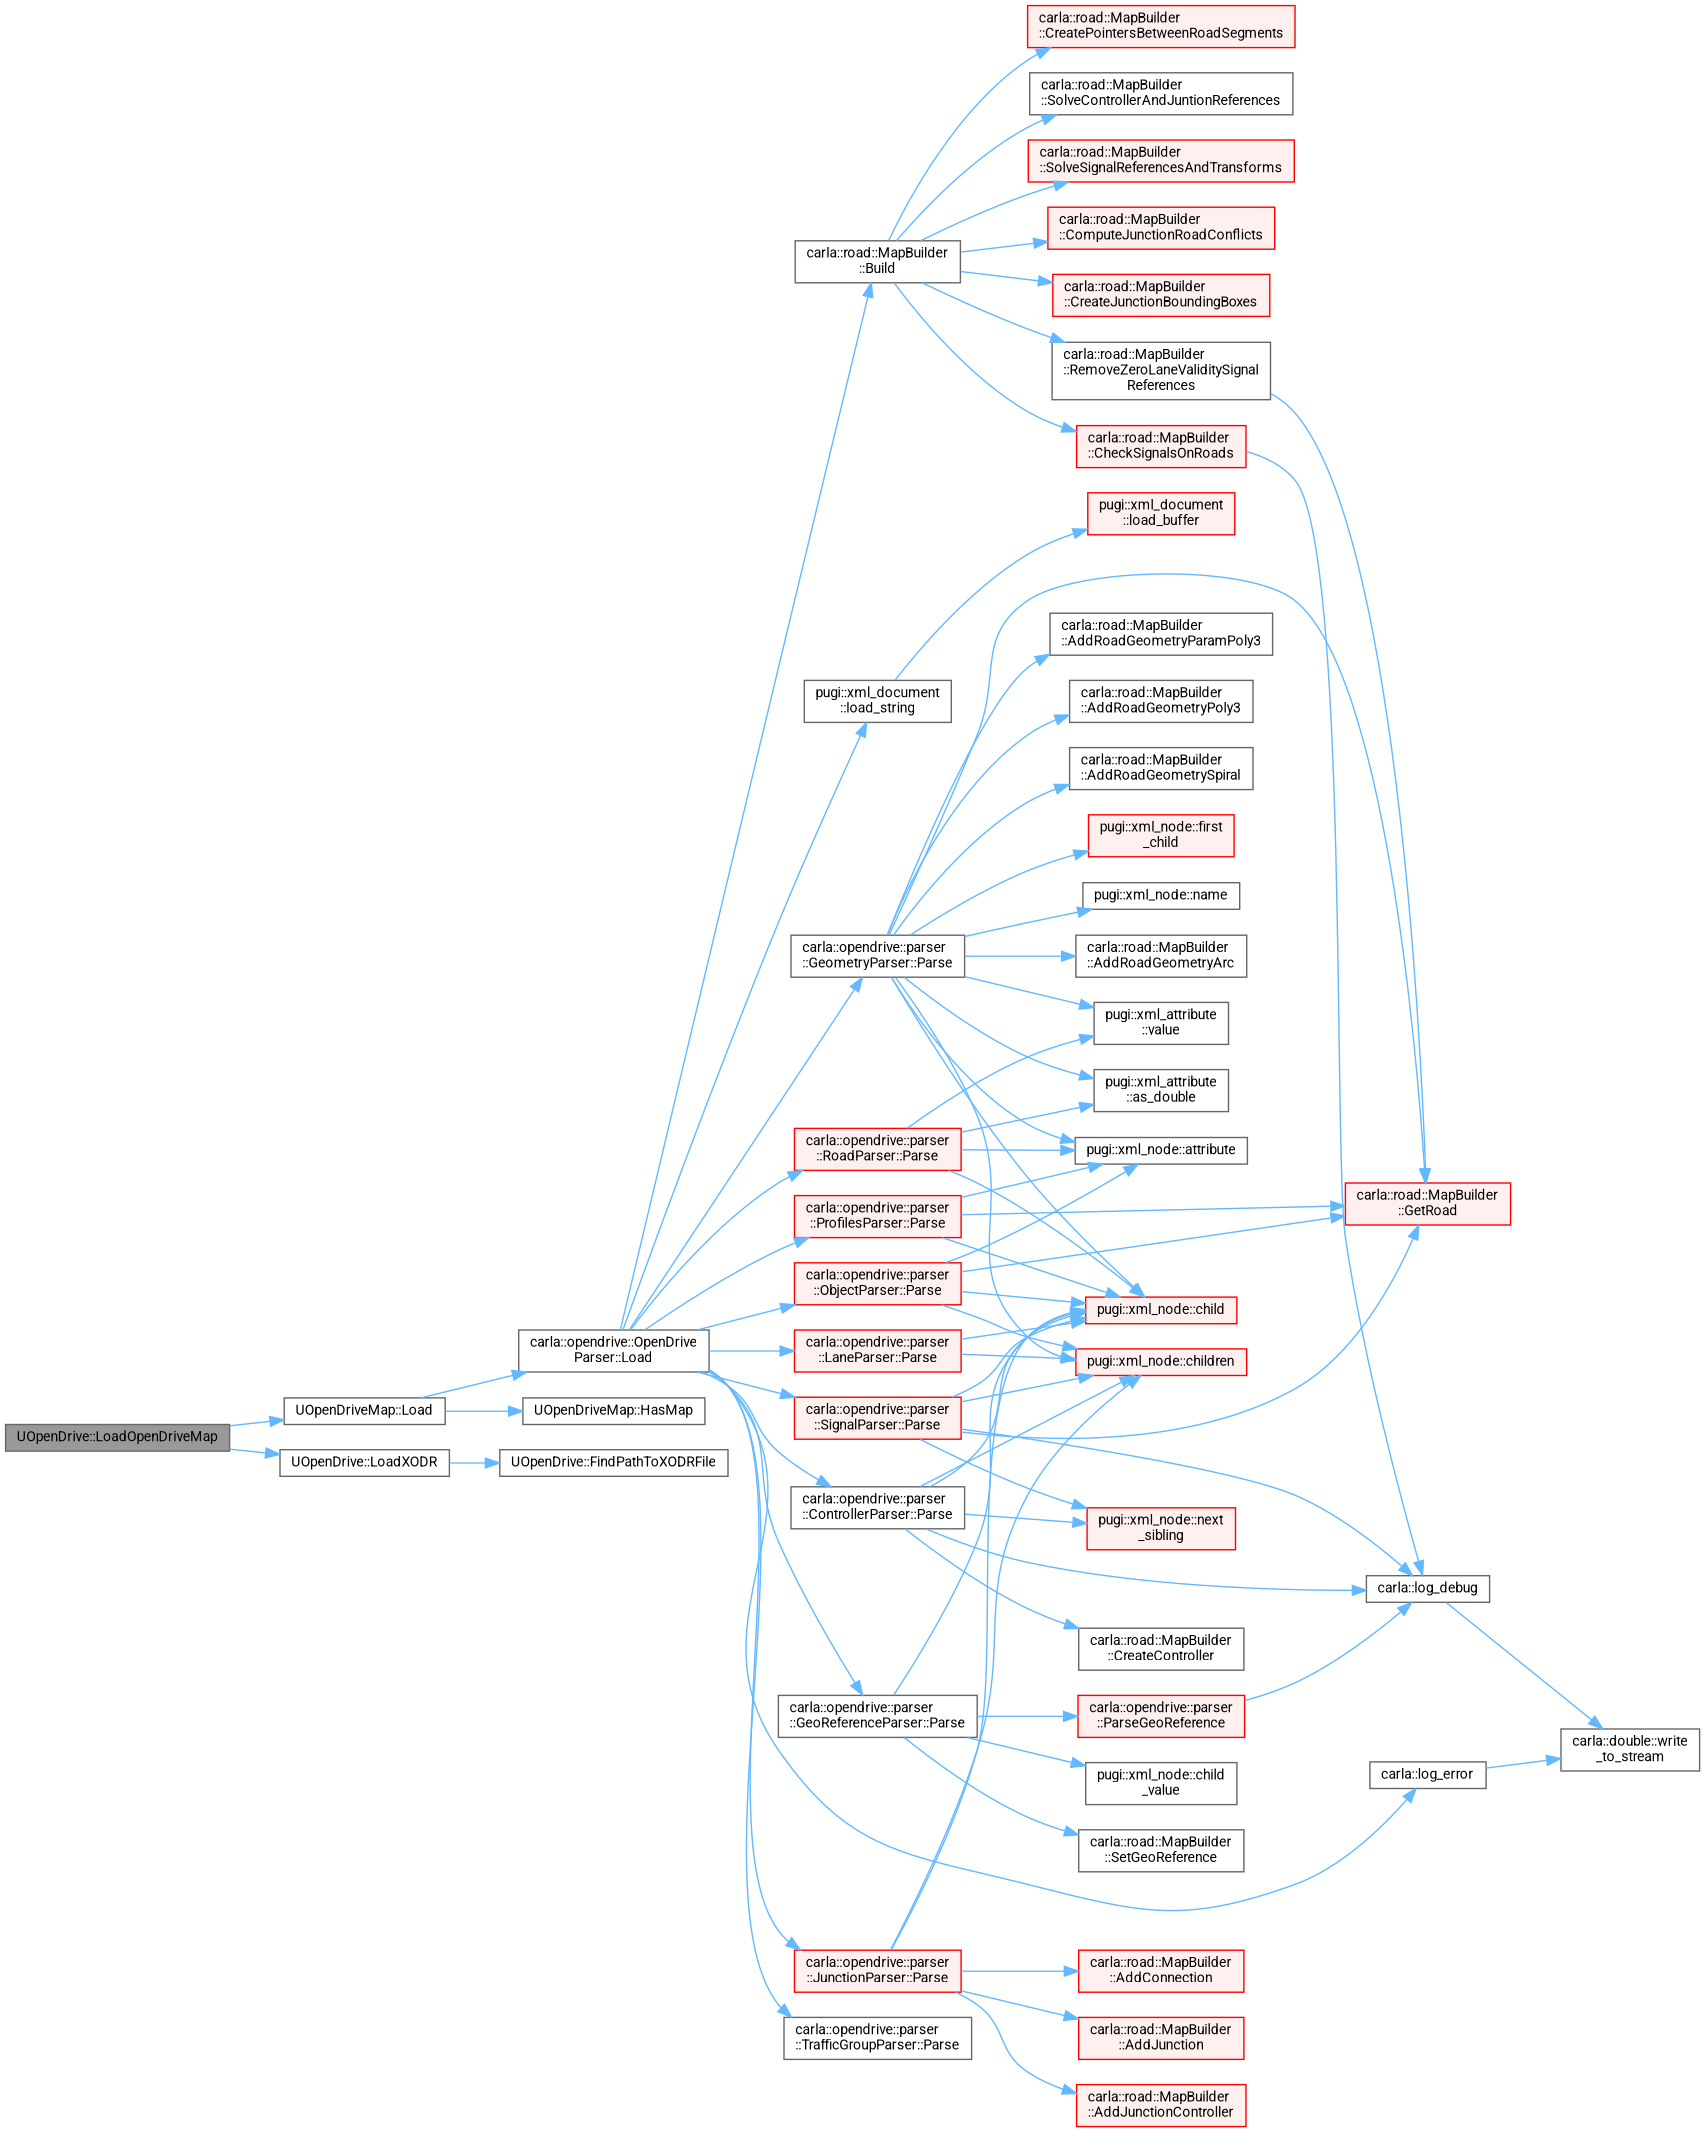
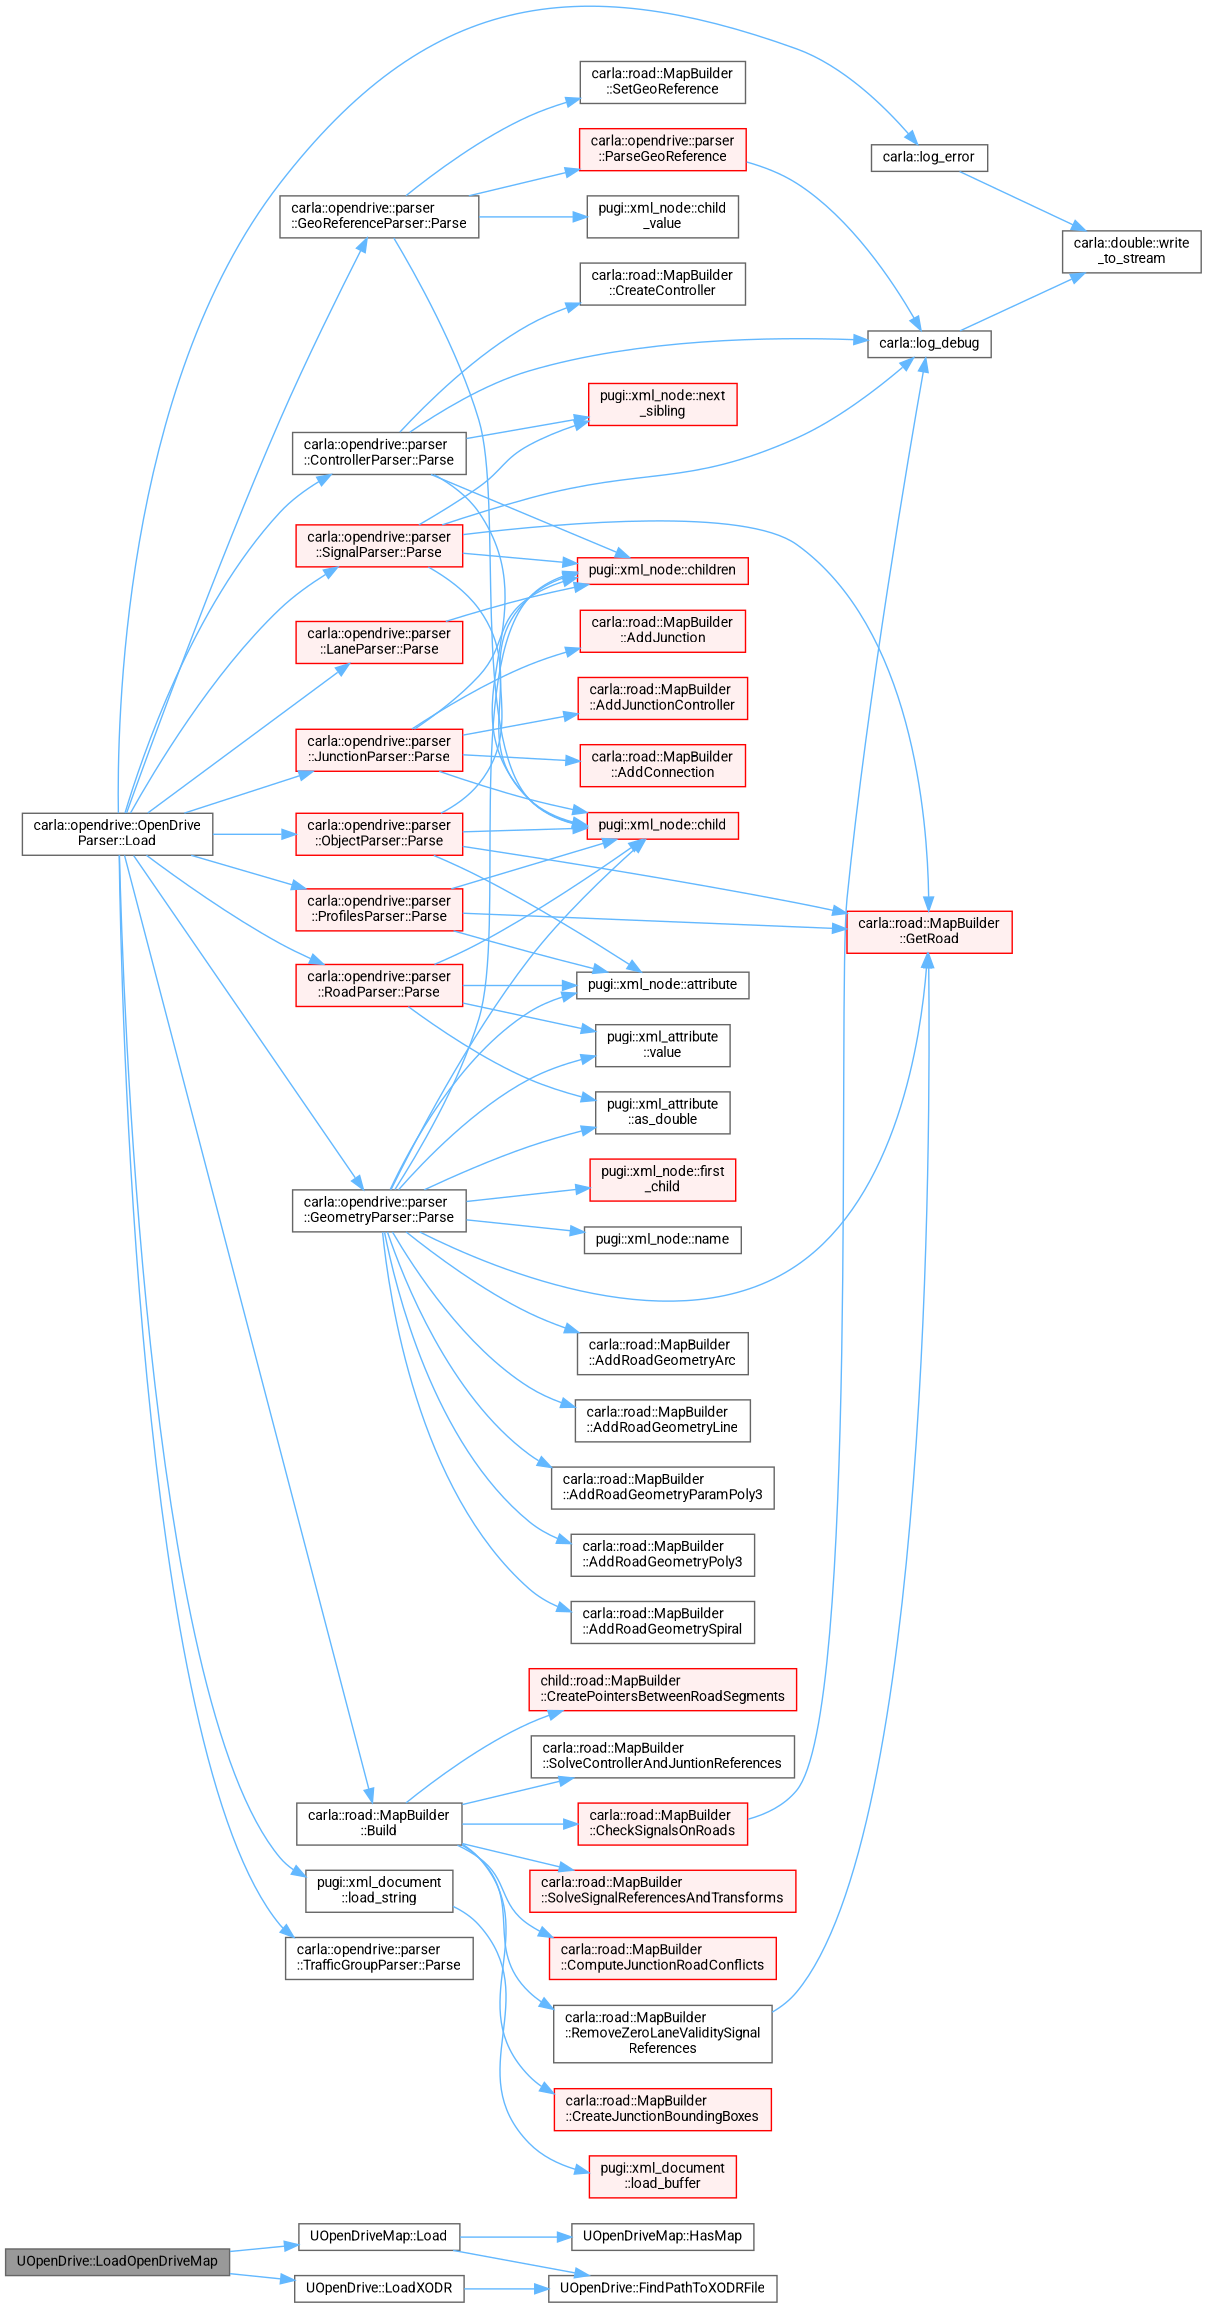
node "carla::road::MapBuilder ::CreatePointersBetweenRoadSegments": label "carla::road::MapBuilder ::CreatePointersBetweenRoadSegments" -> "child::road::MapBuilder ::CreatePointersBetweenRoadSegments"
edge "carla::opendrive::parser ::LaneParser::Parse" -> "pugi::xml_node::child": removed
edge "UOpenDriveMap::Load" -> "carla::opendrive::OpenDrive Parser::Load": now "UOpenDriveMap::Load" -> "UOpenDrive::FindPathToXODRFile"
node "carla::road::MapBuilder ::AddRoadGeometryLine": added
